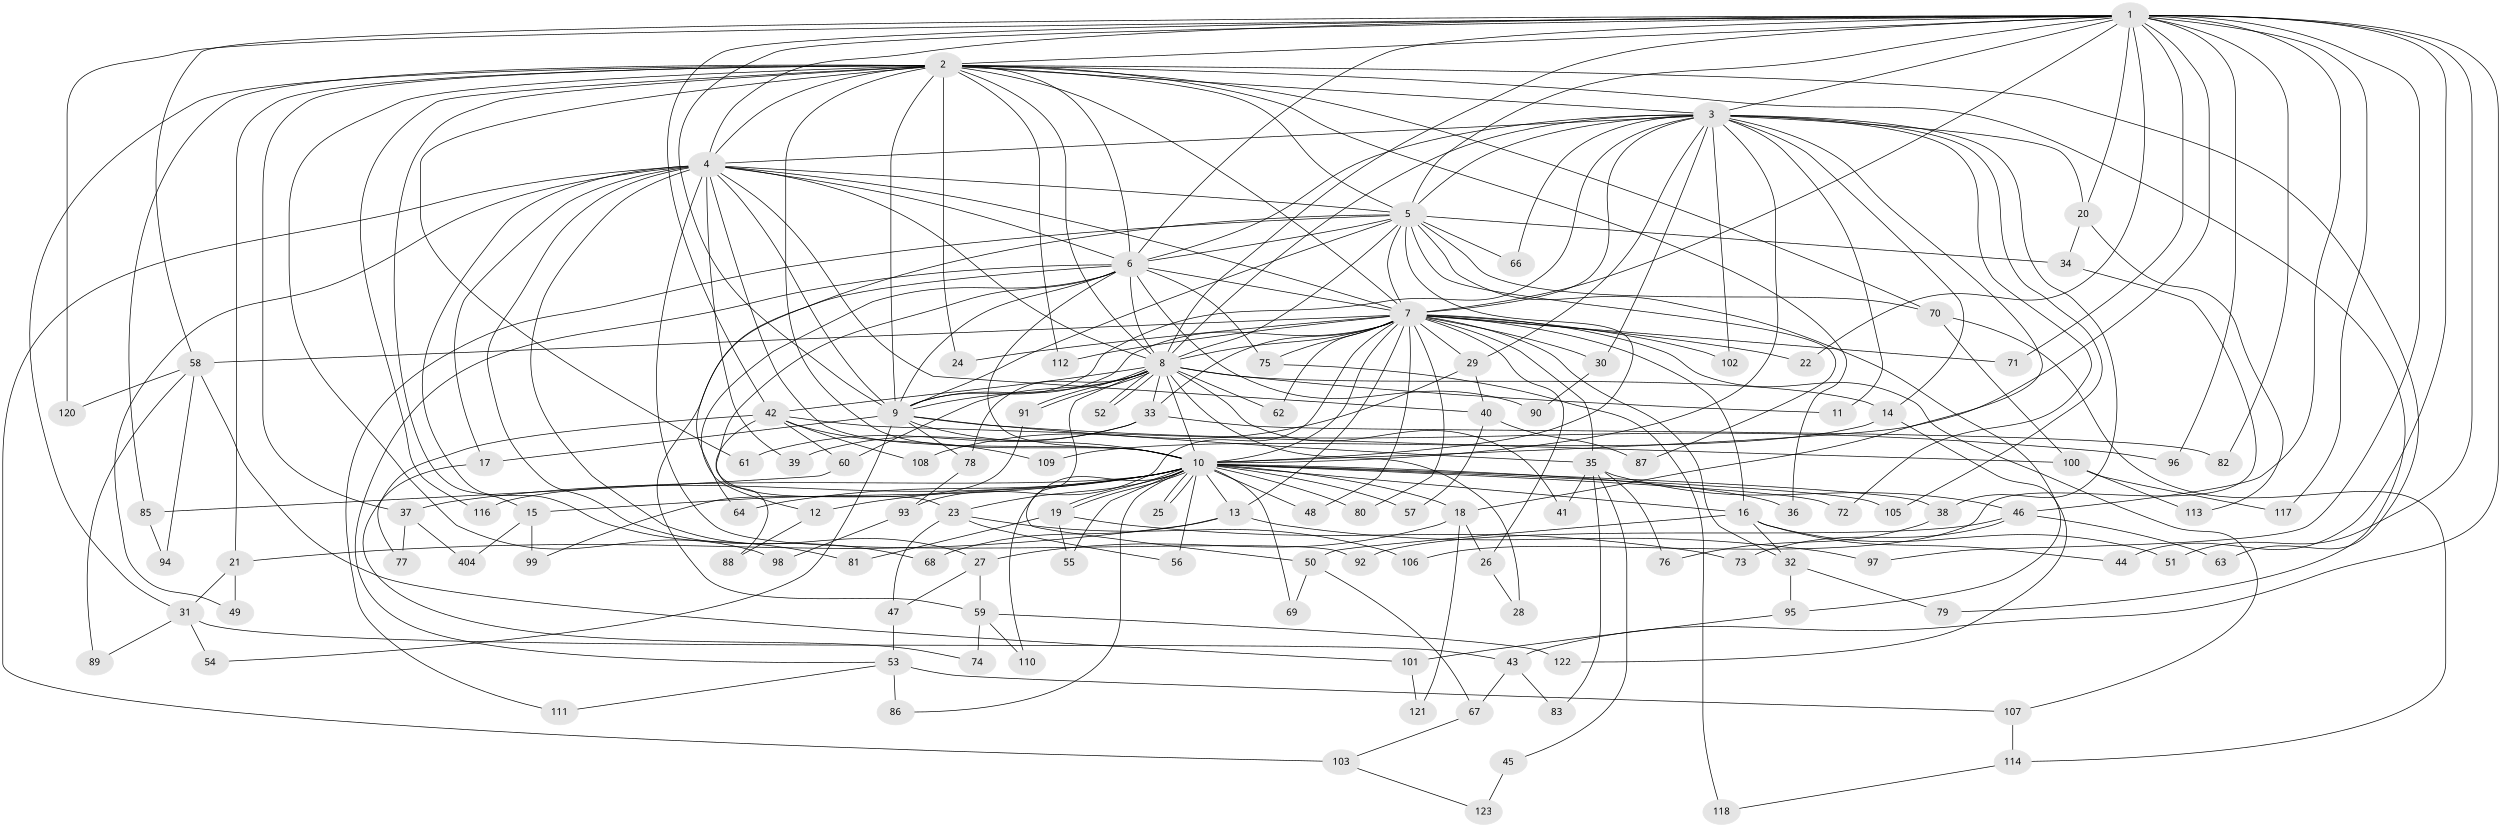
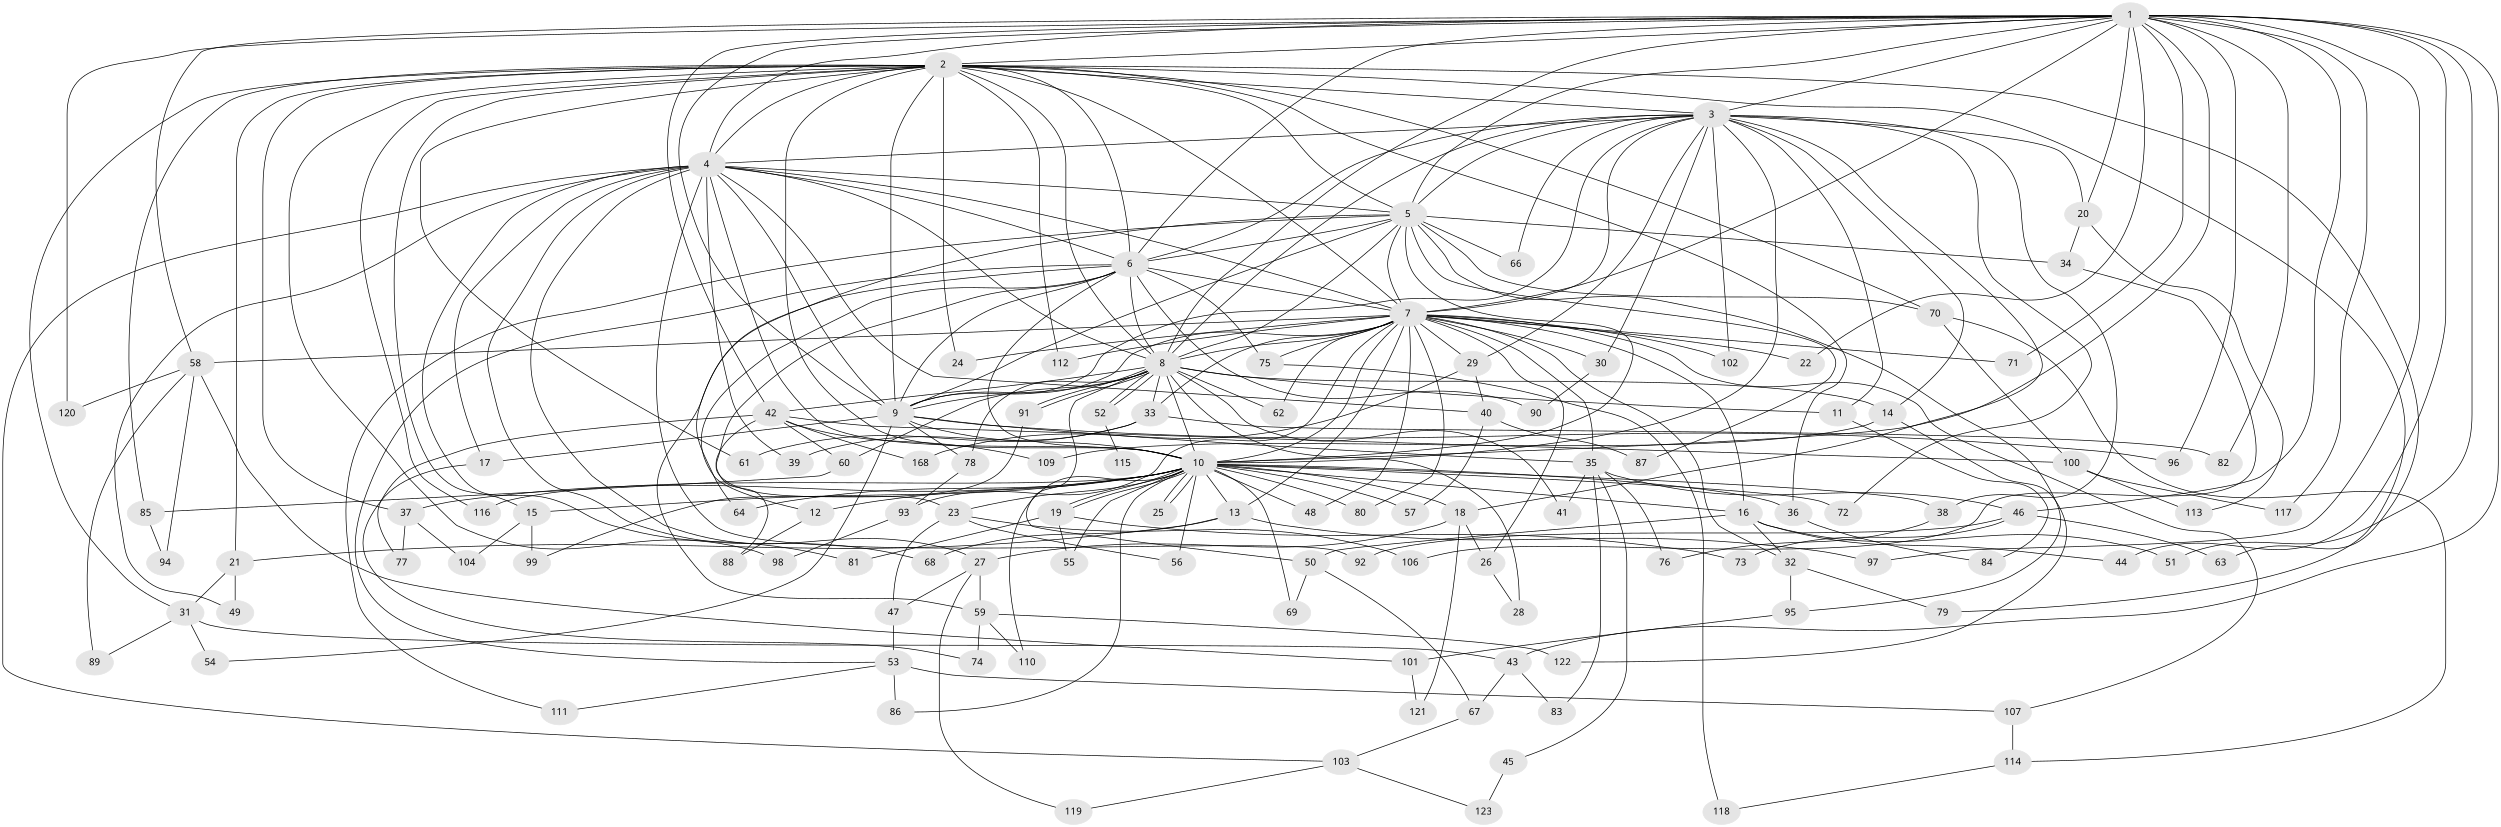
node "108": label "108" -> "168"
node "115": added
node "105": removed
node "404": label "404" -> "104"
node "84": added
node "119": added
